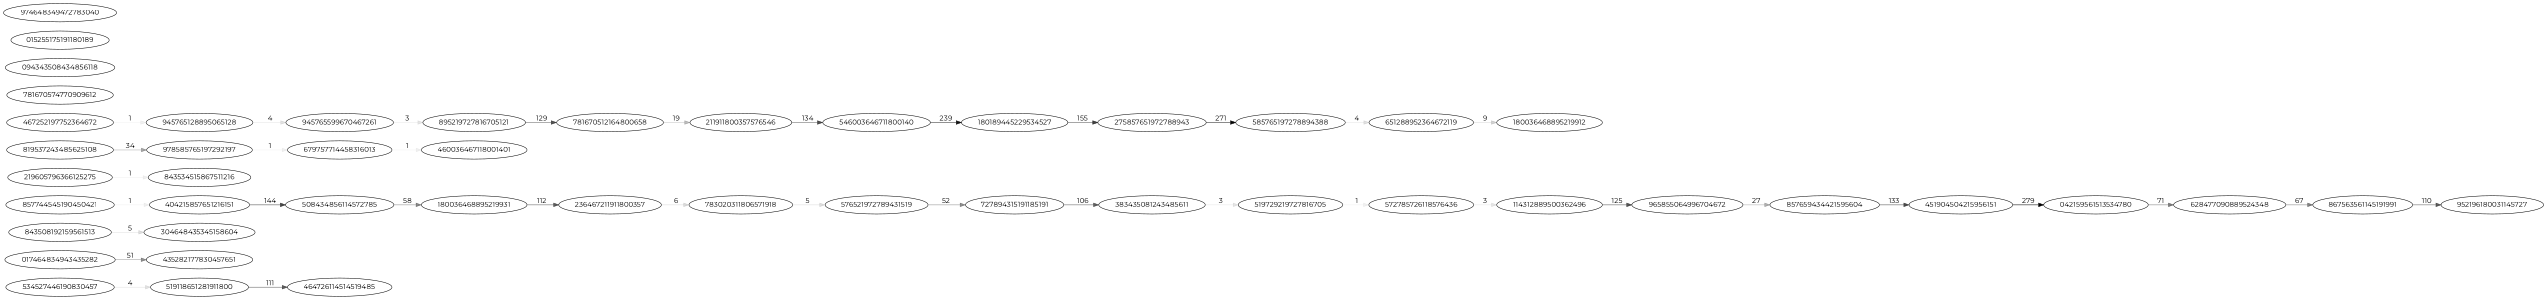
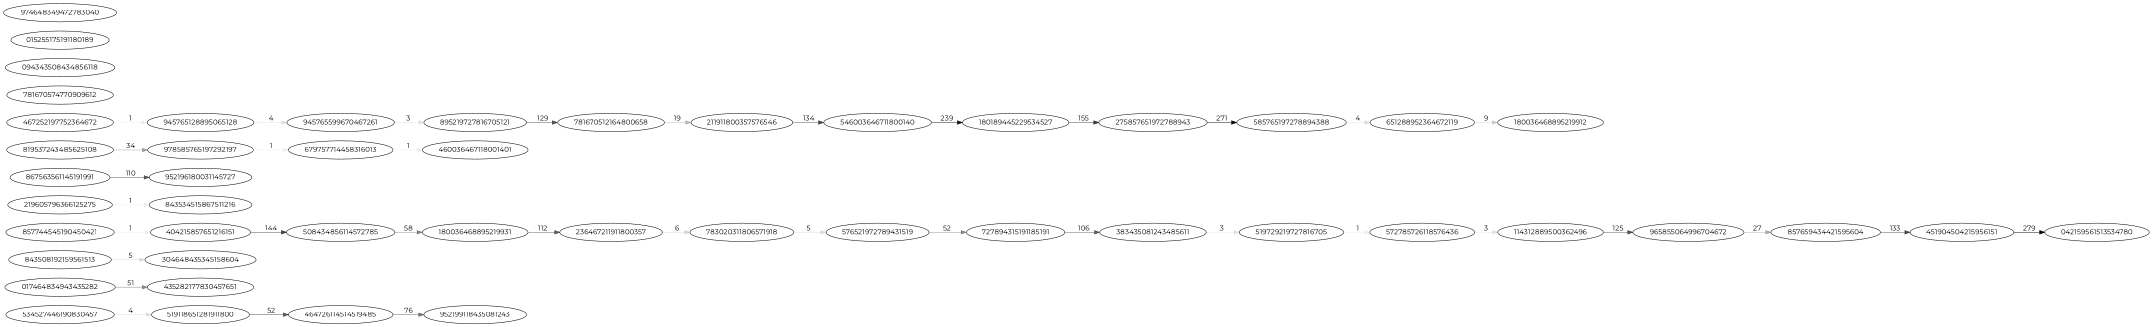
node "628477090889524348": removed
edge "519118651281911800" -> "464726114514519485": label "111" -> "52"
node "952199118435081243": added
